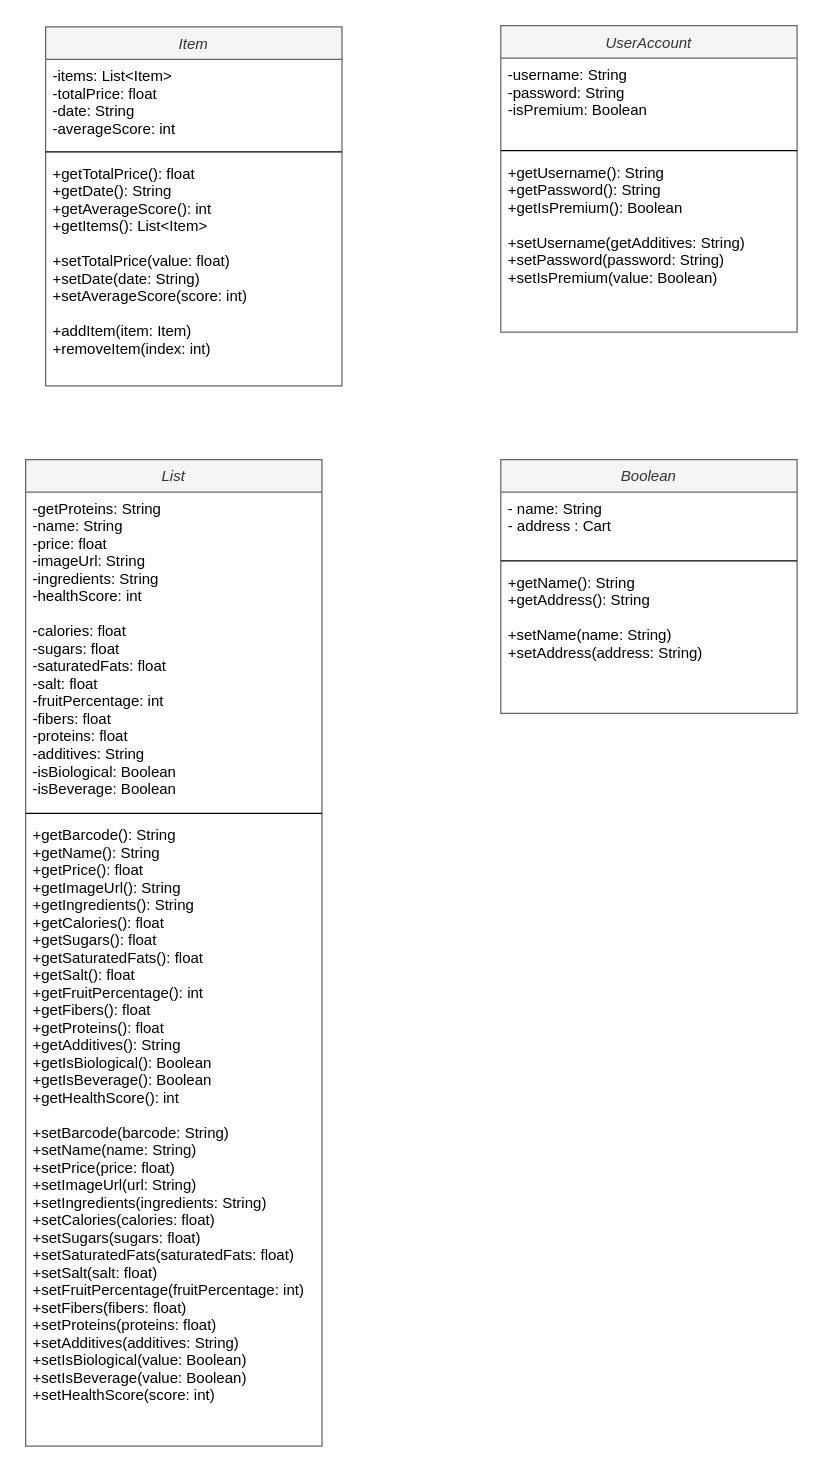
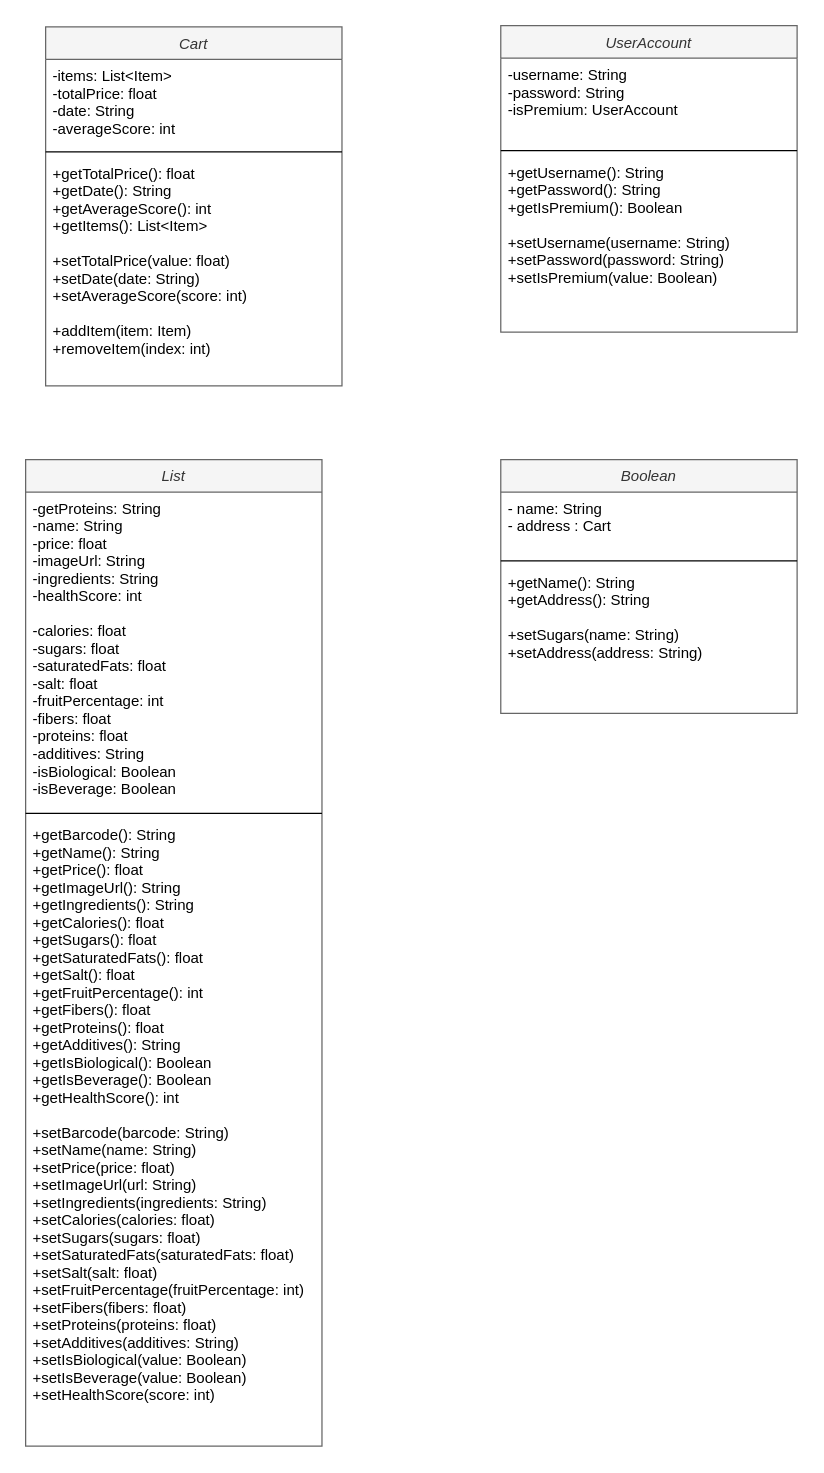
node "Item": label "Item" -> "Cart"
node "-username: String -password: String -isPremium: Boolean": label "-username: String -password: String -isPremium: Boolean" -> "-username: String -password: String -isPremium: UserAccount"
node "+getUsername(): String +getPassword(): String +getIsPremium(): Boolean +setUsername(getAdditives: String) +setPassword(password: String) +setIsPremium(value: Boolean)": label "+getUsername(): String +getPassword(): String +getIsPremium(): Boolean +setUsername(getAdditives: String) +setPassword(password: String) +setIsPremium(value: Boolean)" -> "+getUsername(): String +getPassword(): String +getIsPremium(): Boolean +setUsername(username: String) +setPassword(password: String) +setIsPremium(value: Boolean)"
node "+getName(): String +getAddress(): String +setName(name: String) +setAddress(address: String)": label "+getName(): String +getAddress(): String +setName(name: String) +setAddress(address: String)" -> "+getName(): String +getAddress(): String +setSugars(name: String) +setAddress(address: String)"
